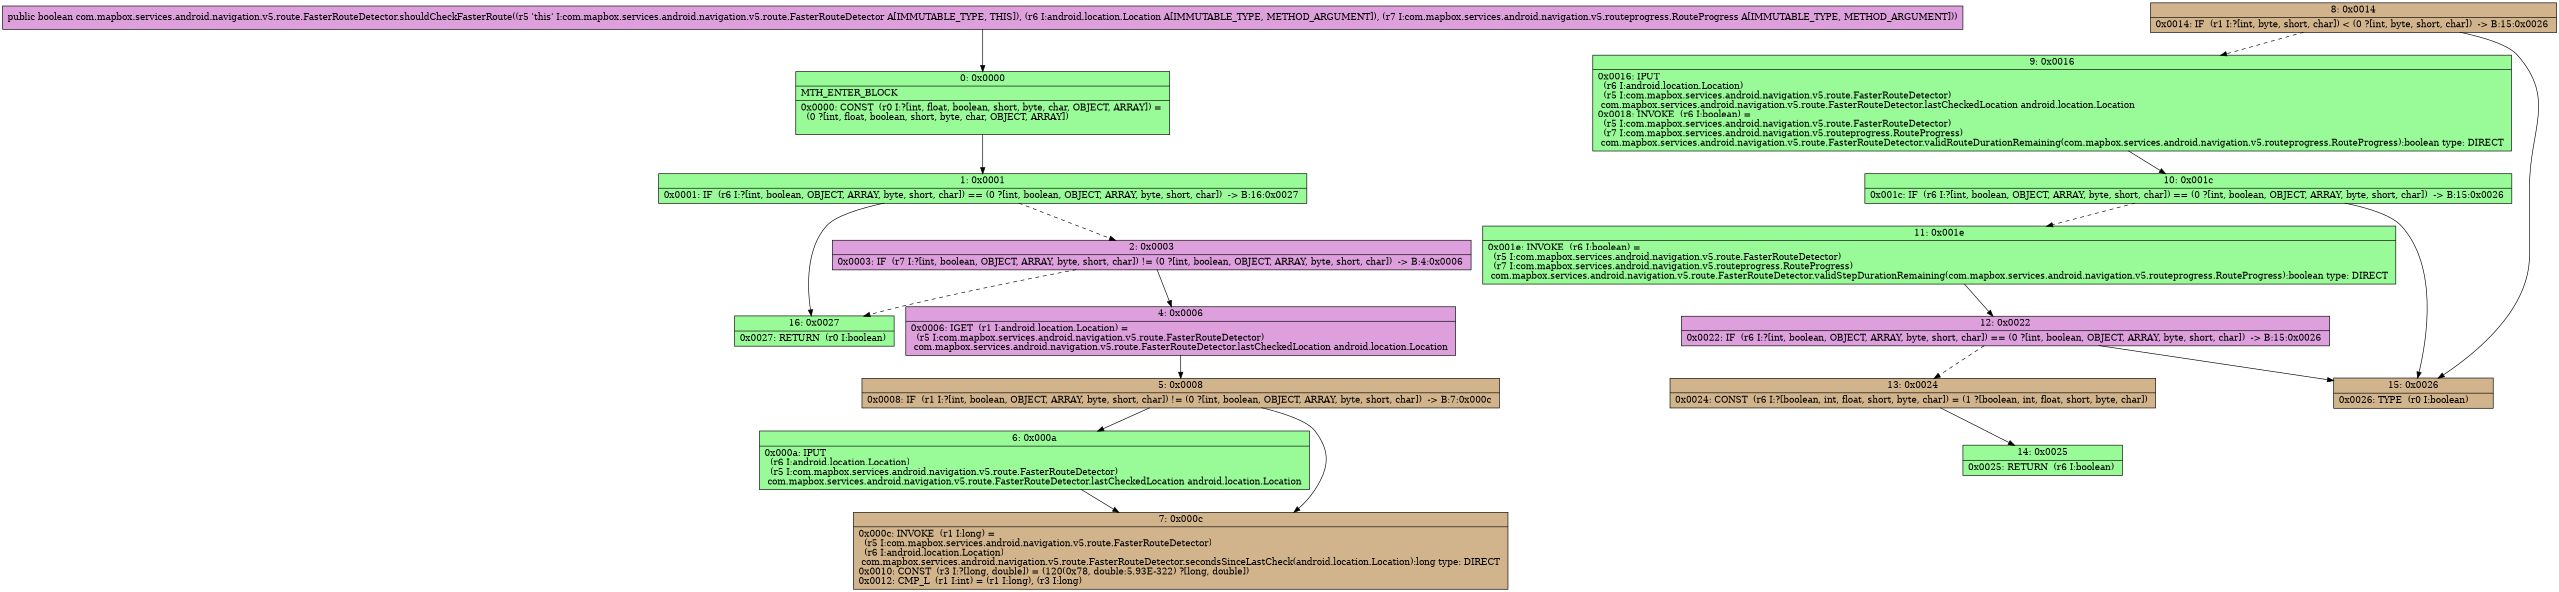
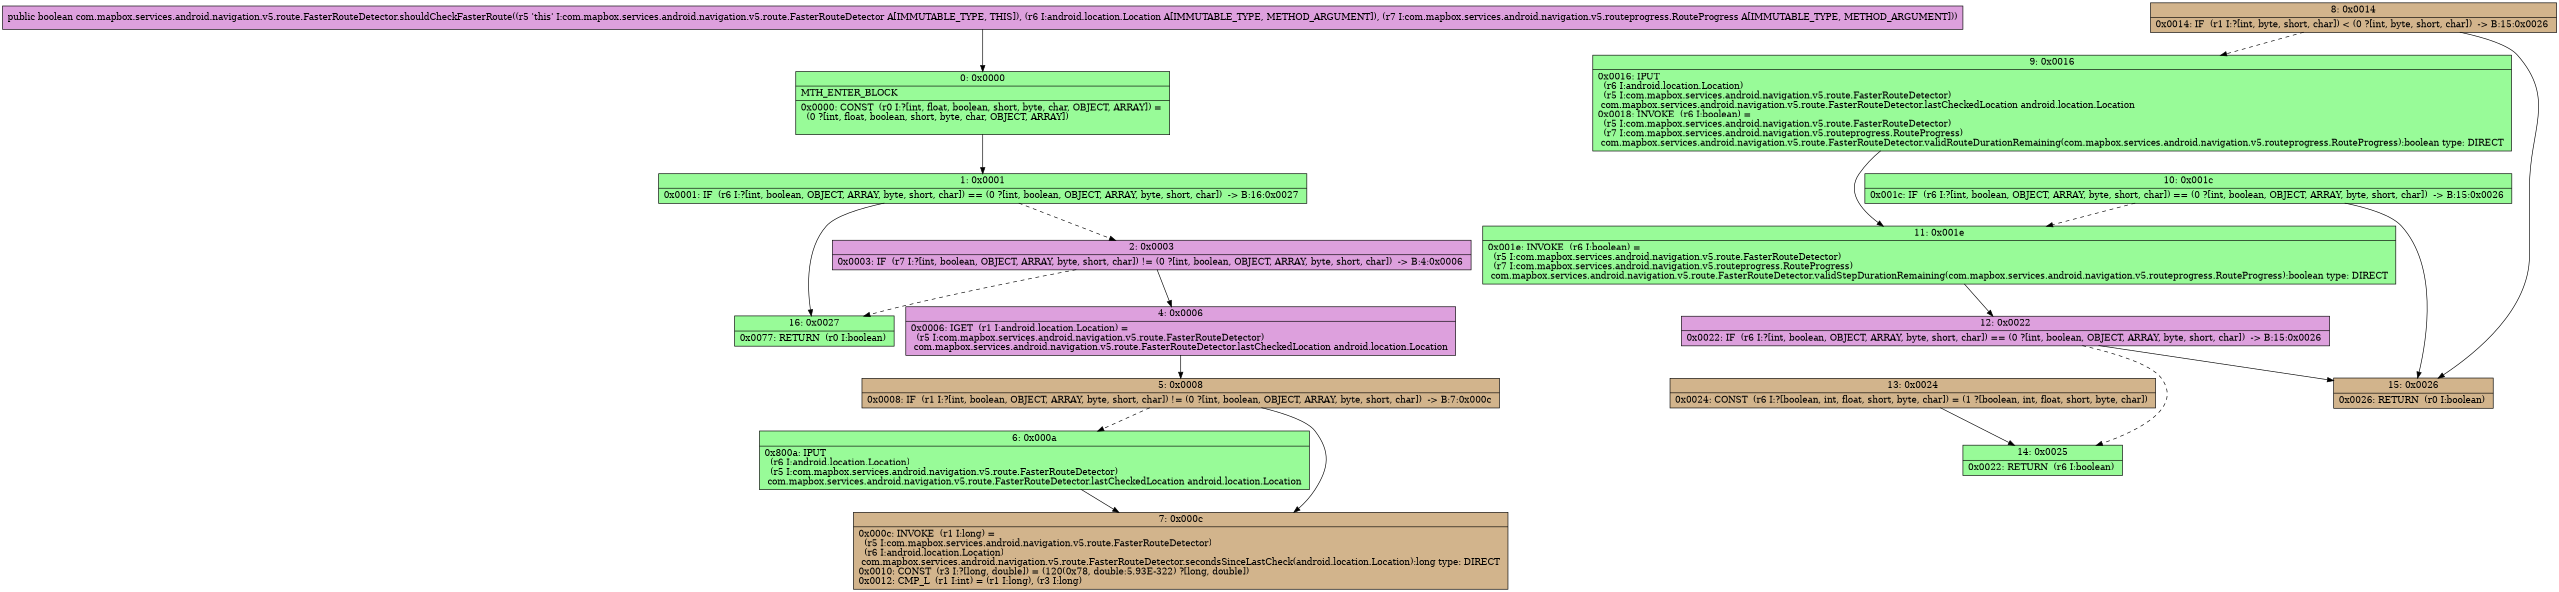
edge "9: 0x0016" -> "10: 0x001c": now "9: 0x0016" -> "11: 0x001e"
node "16: 0x0027": text "0x0027: RETURN  (r0 I:boolean)" -> "0x0077: RETURN  (r0 I:boolean)"
edge "12: 0x0022" -> "13: 0x0024": now "12: 0x0022" -> "14: 0x0025"
node "15: 0x0026": text "0x0026: TYPE  (r0 I:boolean)" -> "0x0026: RETURN  (r0 I:boolean)"
edge "5: 0x0008" -> "6: 0x000a": style solid -> dashed
node "6: 0x000a": text "0x000a: IPUT" -> "0x800a: IPUT"
node "14: 0x0025": text "0x0025: RETURN  (r6 I:boolean)" -> "0x0022: RETURN  (r6 I:boolean)"
